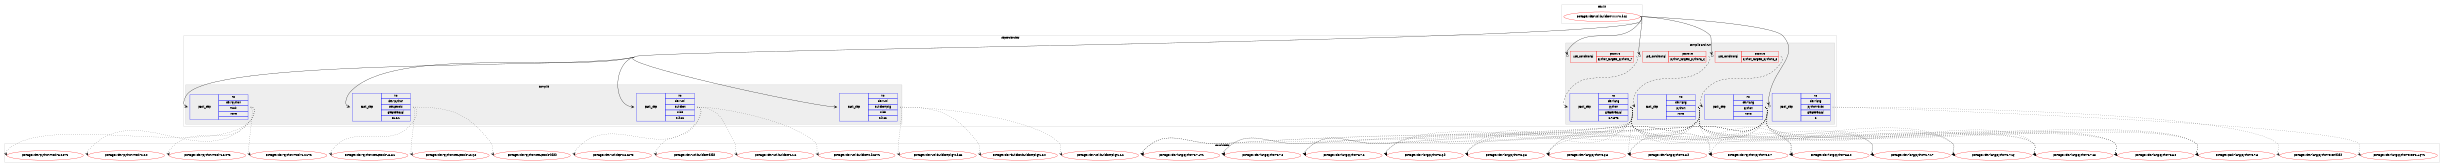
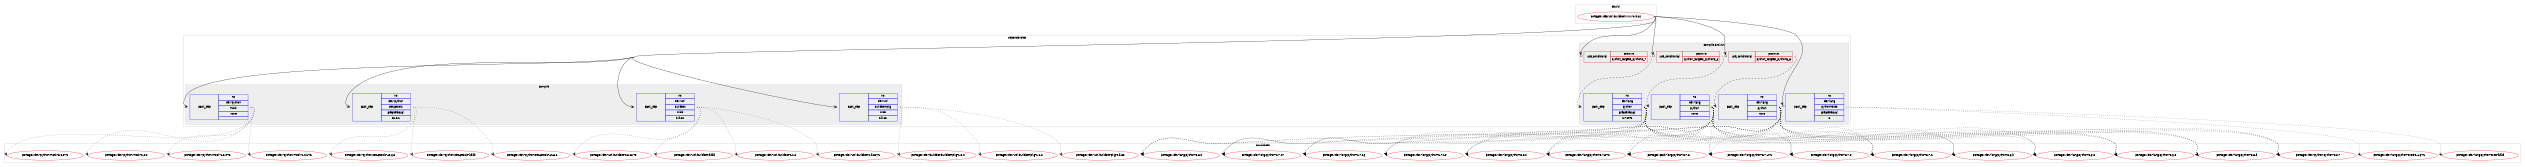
node "portage://dev-util/dep-0.8.12-r3": label "portage://dev-util/dep-0.8.12-r3" -> "portage://dev-util/buildbot-0.8.12-r3"
node "portage://dev-lang/python-3.7.5-r1": added
